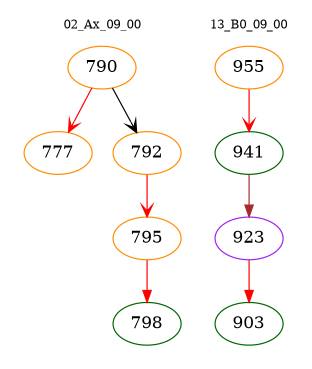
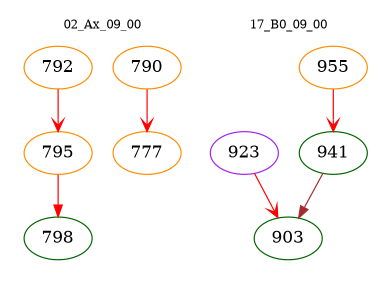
cluster "13_B0_09_00": label "13_B0_09_00" -> "17_B0_09_00"
edge "790" -> "792": removed
edge "941" -> "923": now "941" -> "903"
edge "923" -> "903": arrowhead normal -> vee
